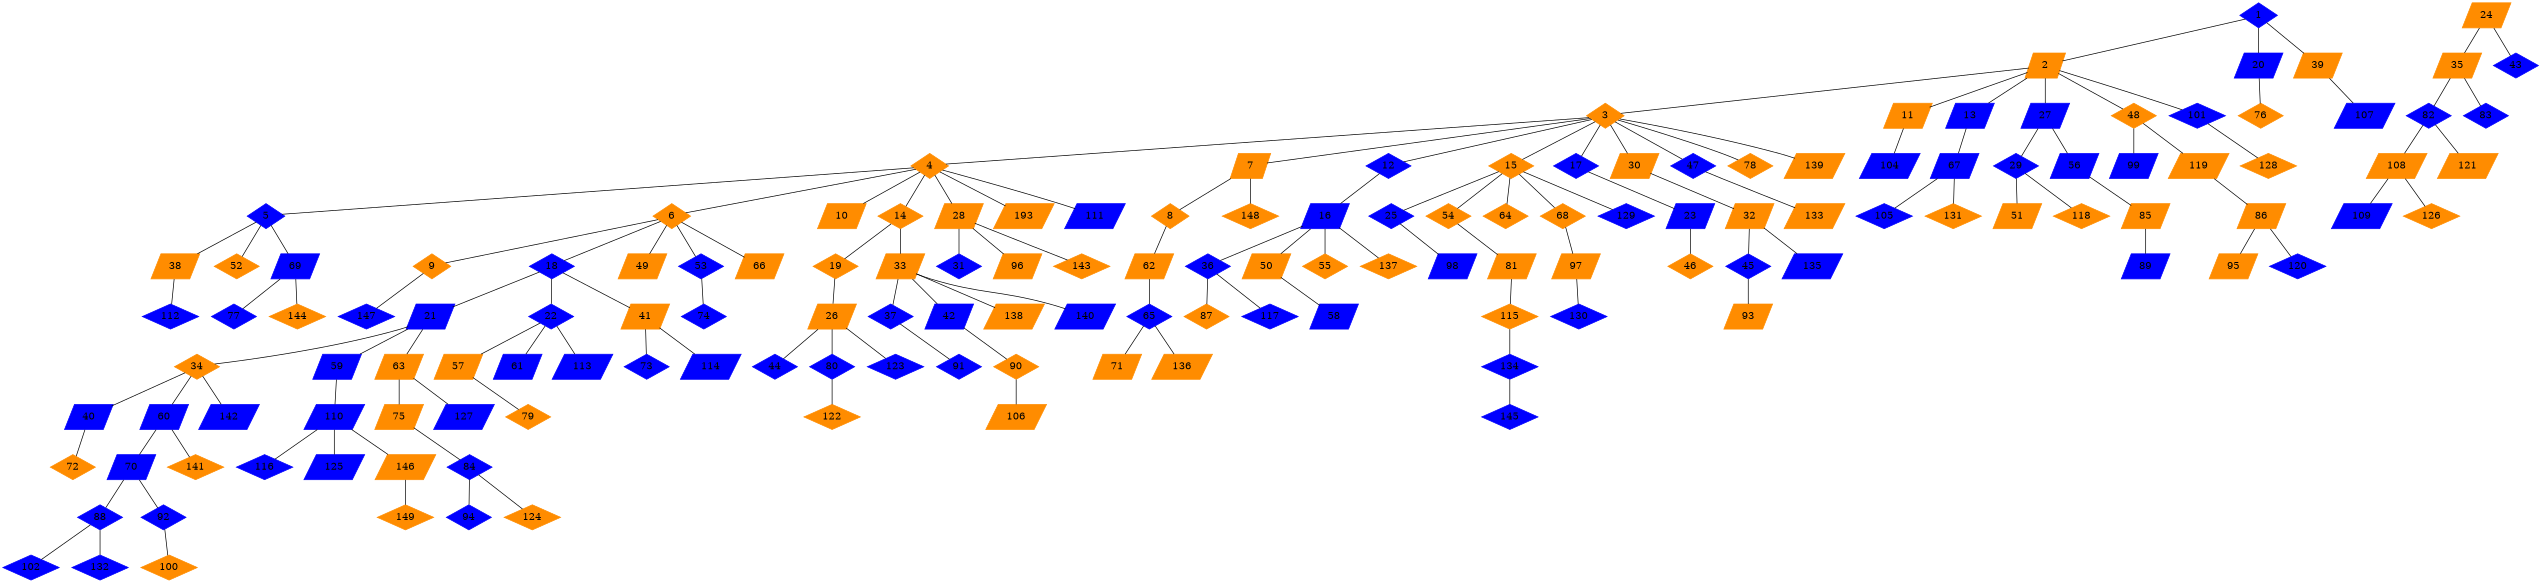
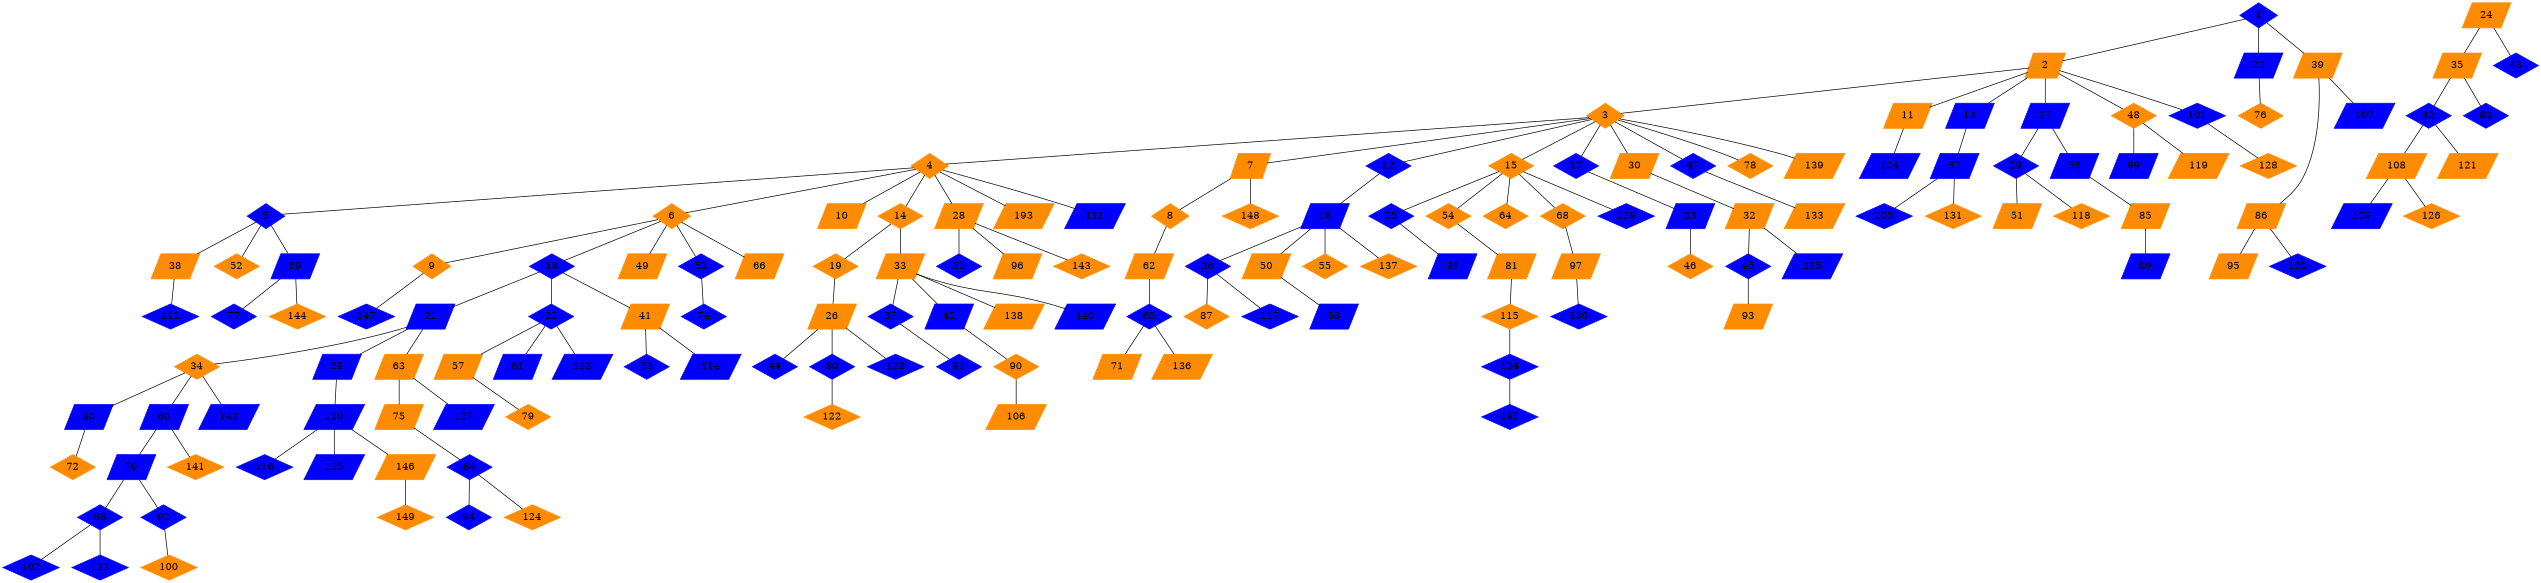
edge "119" -- "86": now "39" -- "86"
